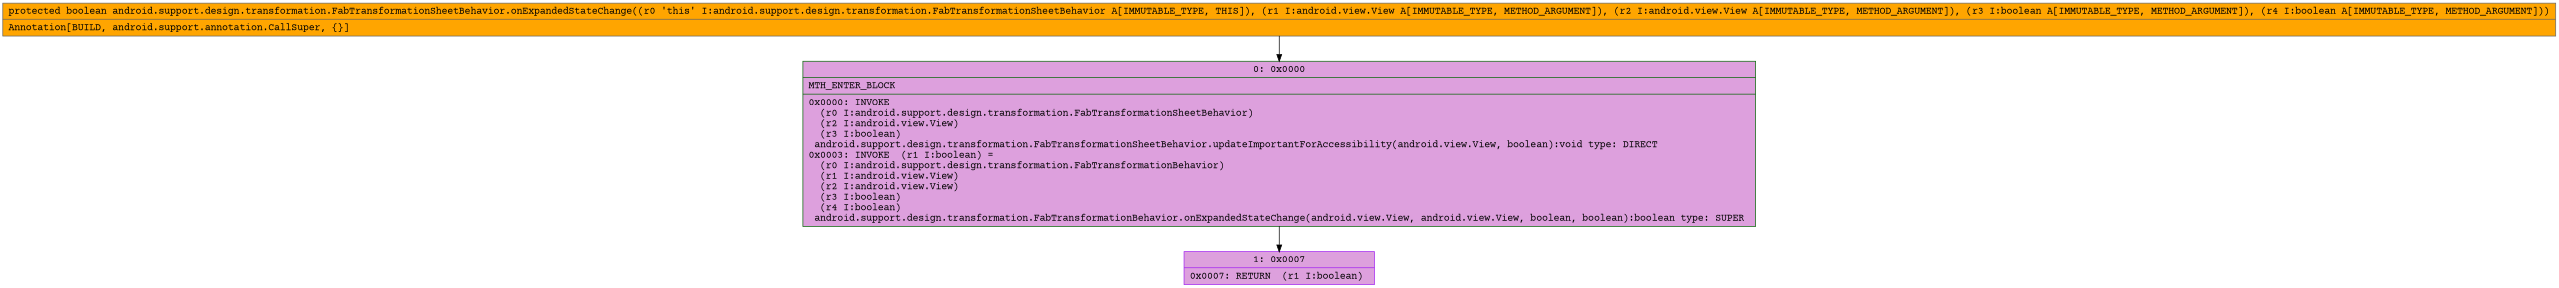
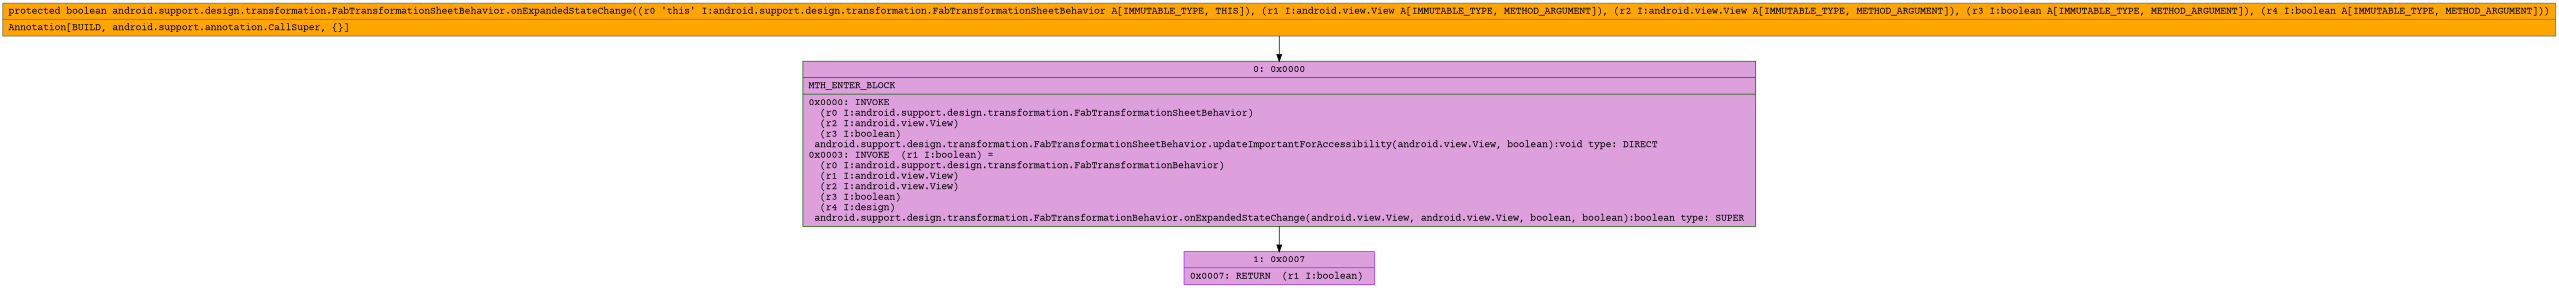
node "0: 0x0000": text "(r4 I:boolean)" -> "(r4 I:design)"
